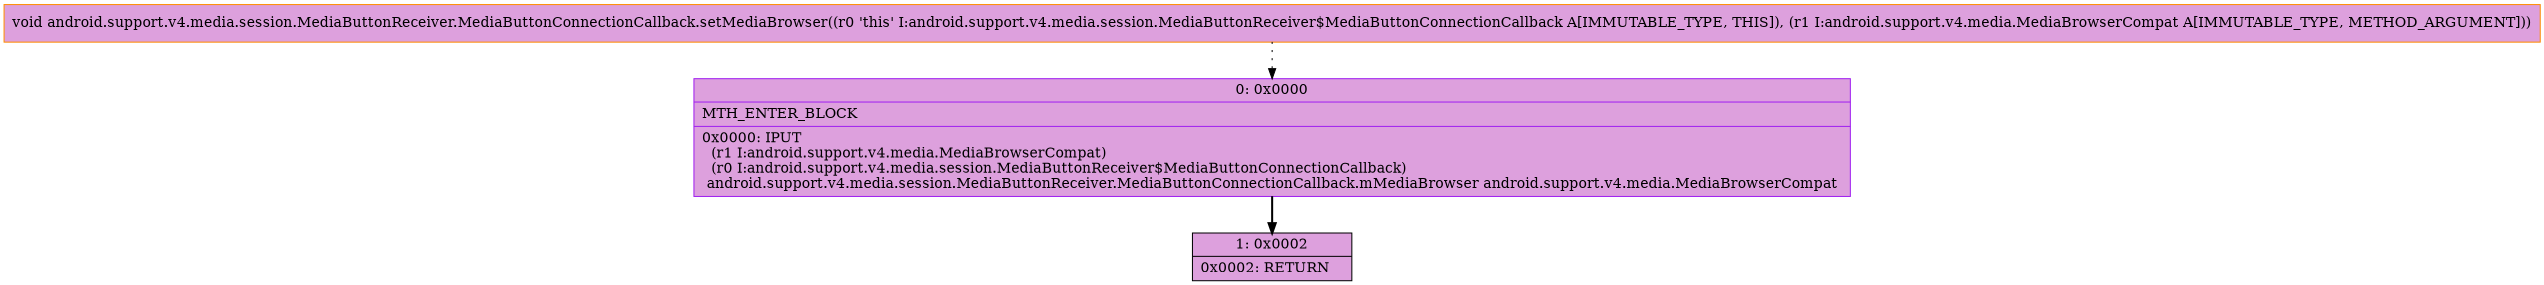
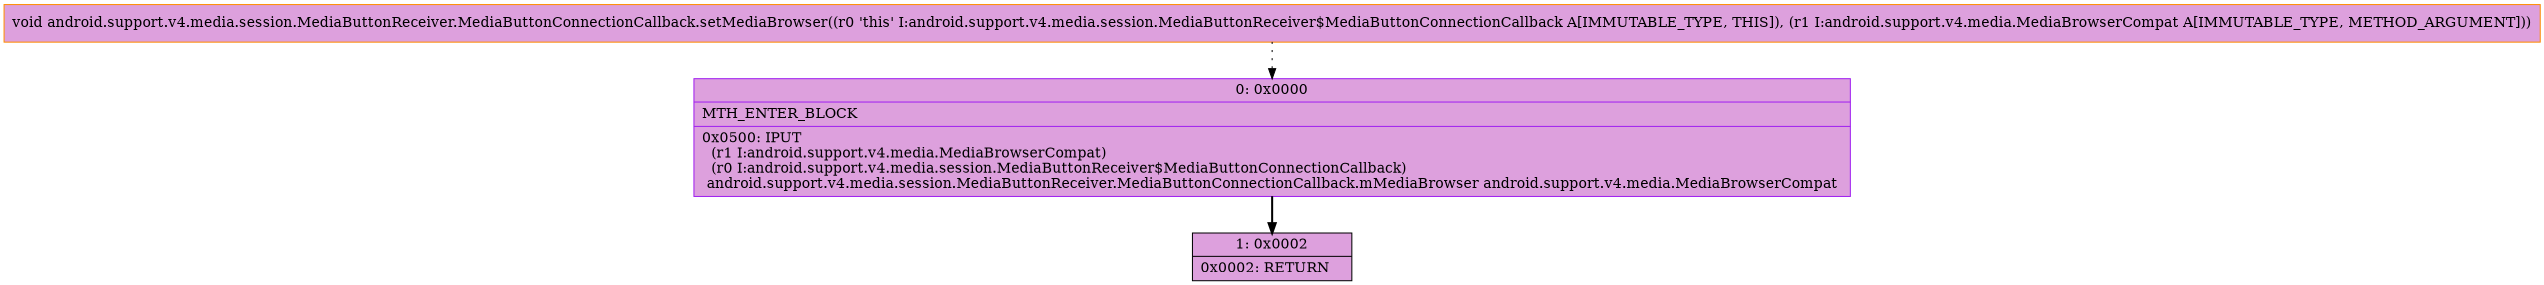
node "0: 0x0000": text "0x0000: IPUT" -> "0x0500: IPUT"
